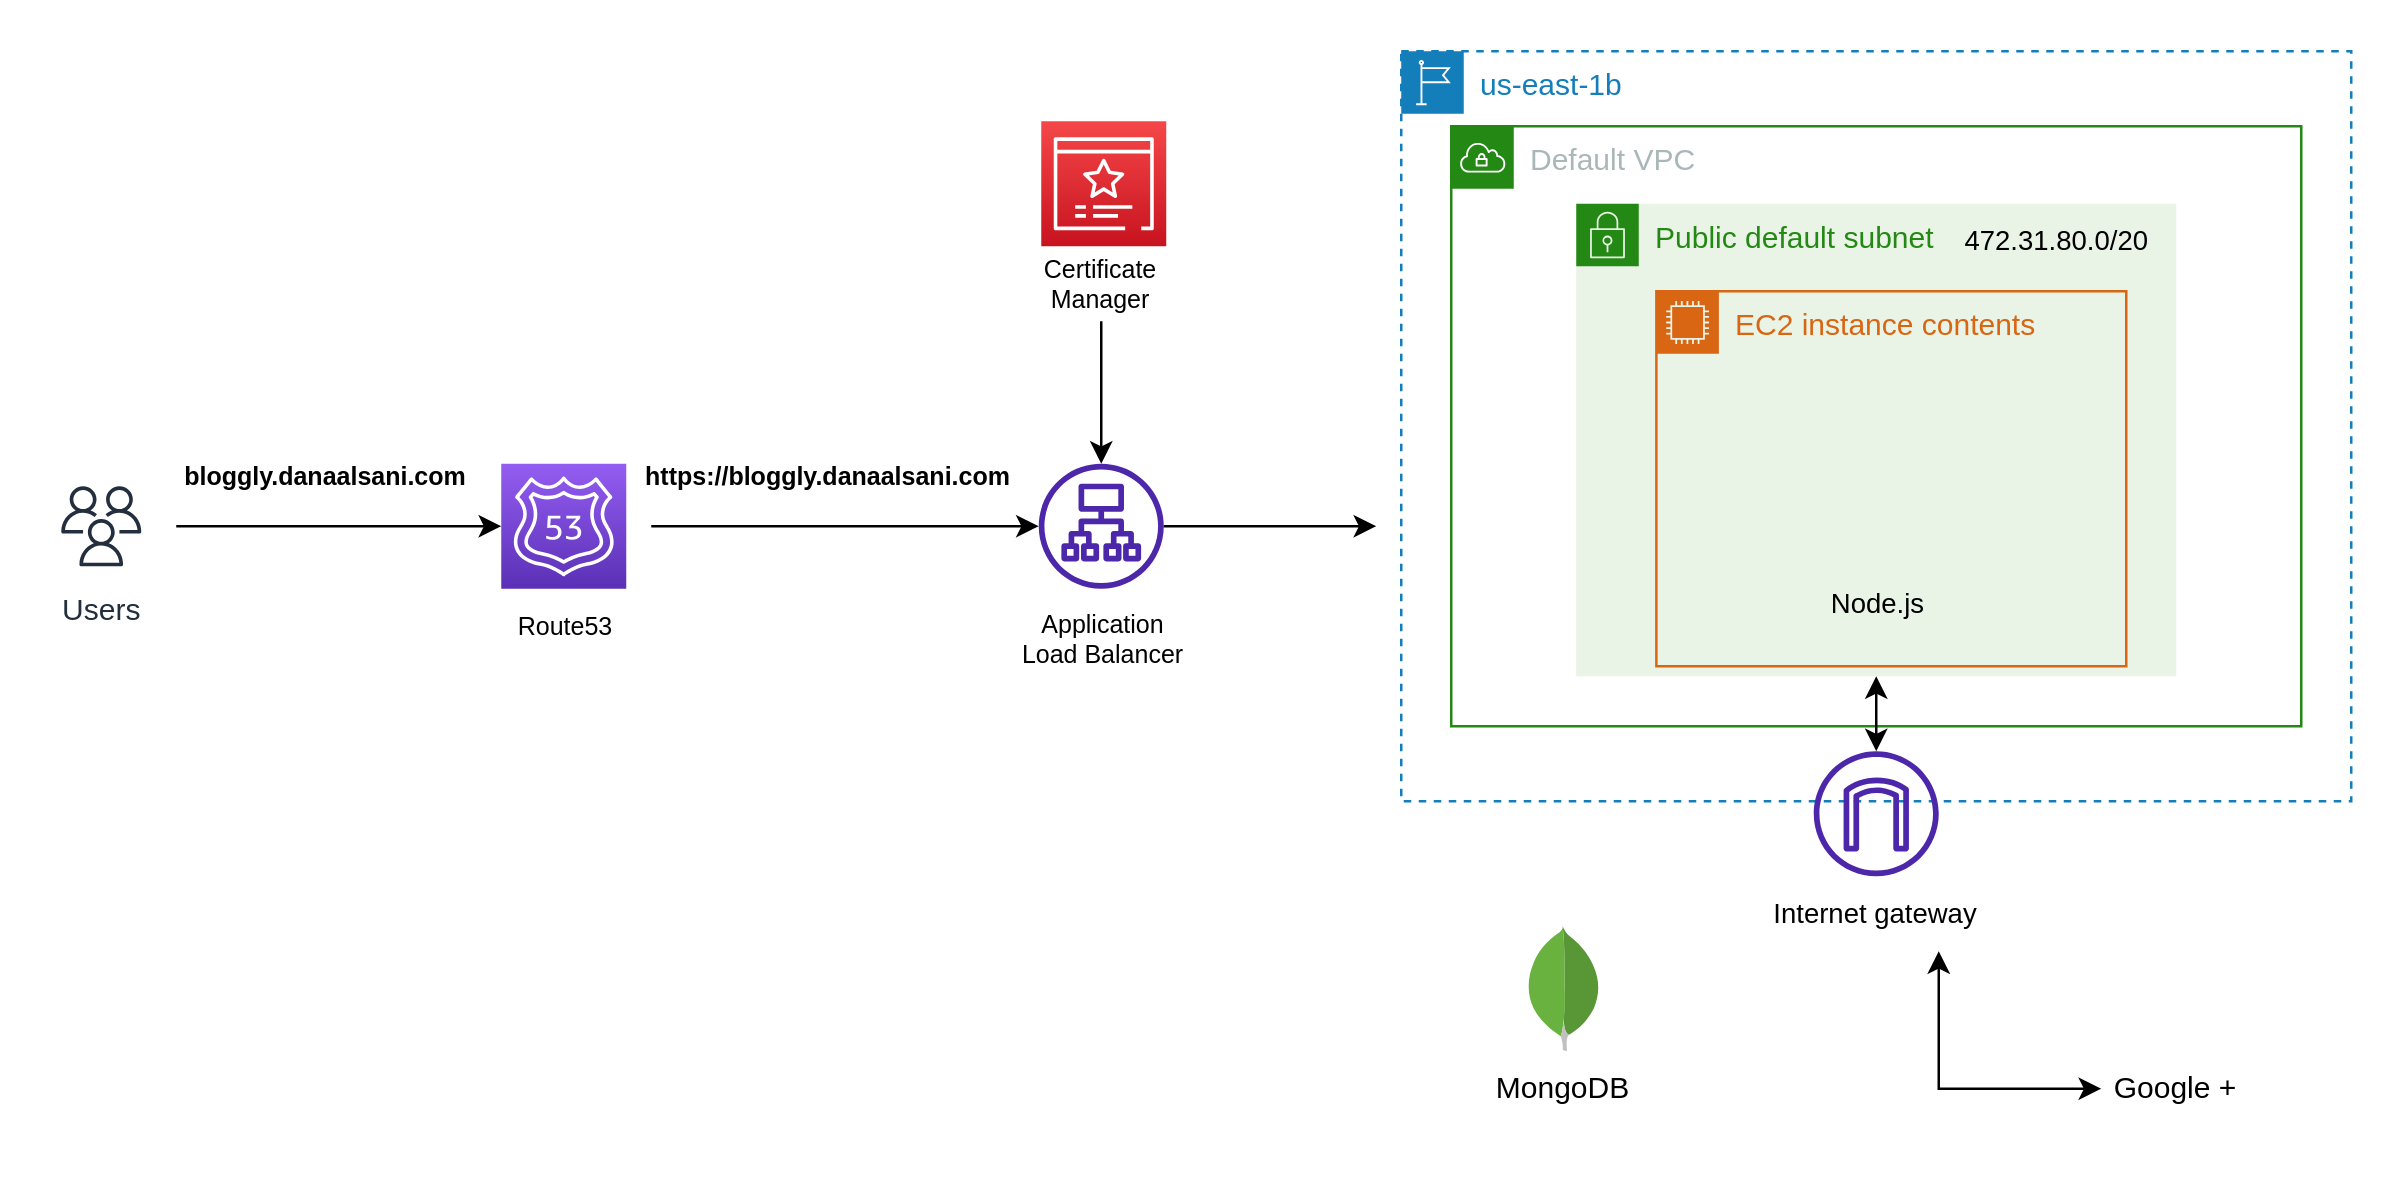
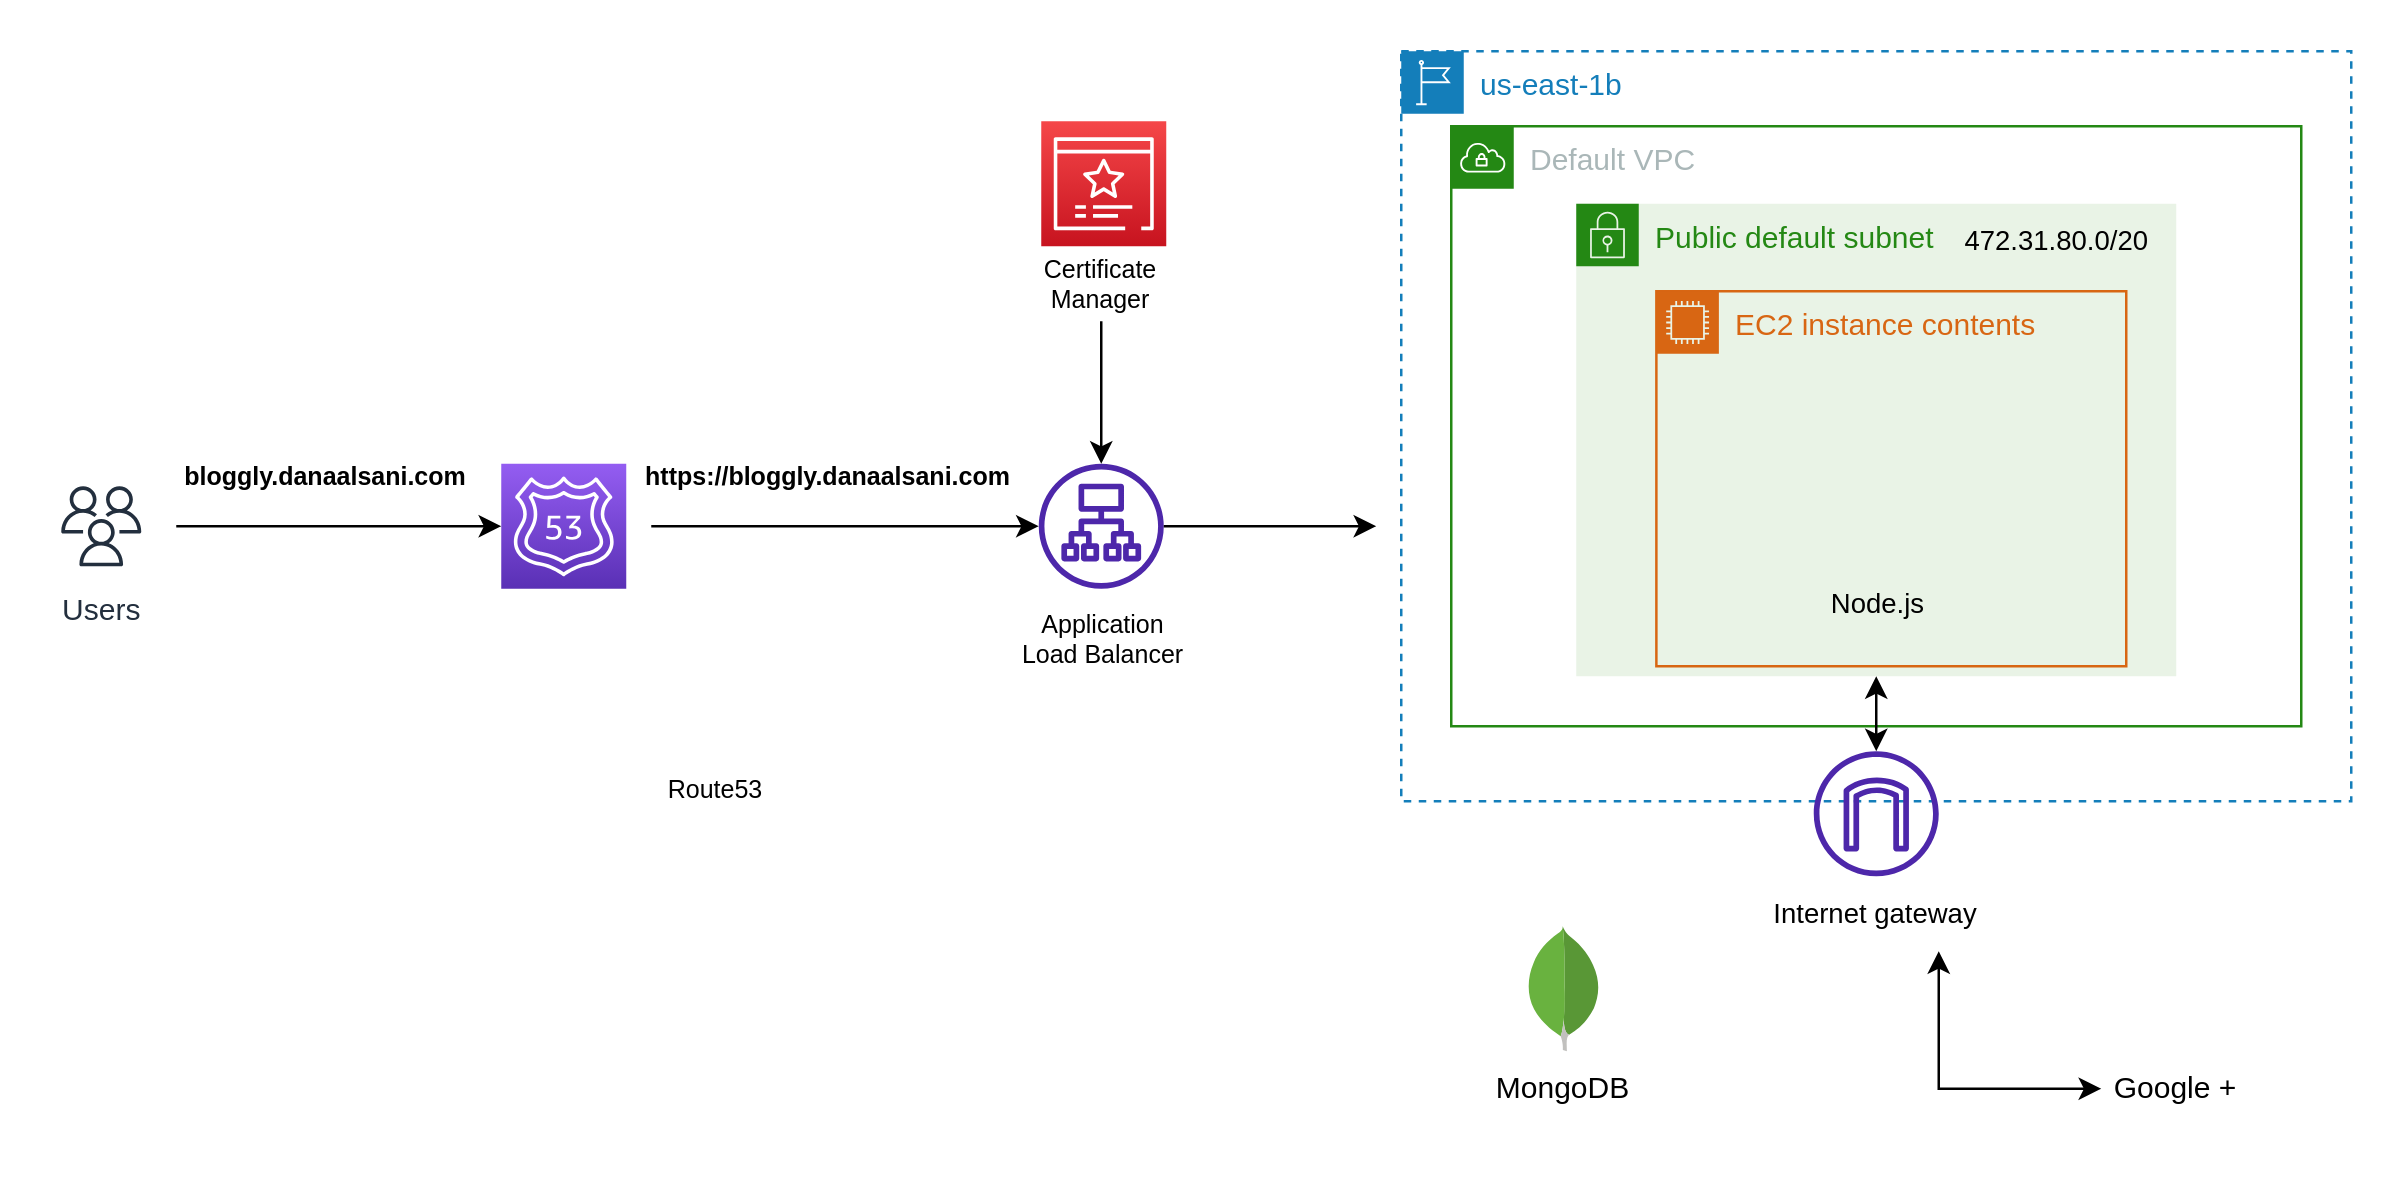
node "Route53": moved (566, 626) -> (716, 789)
